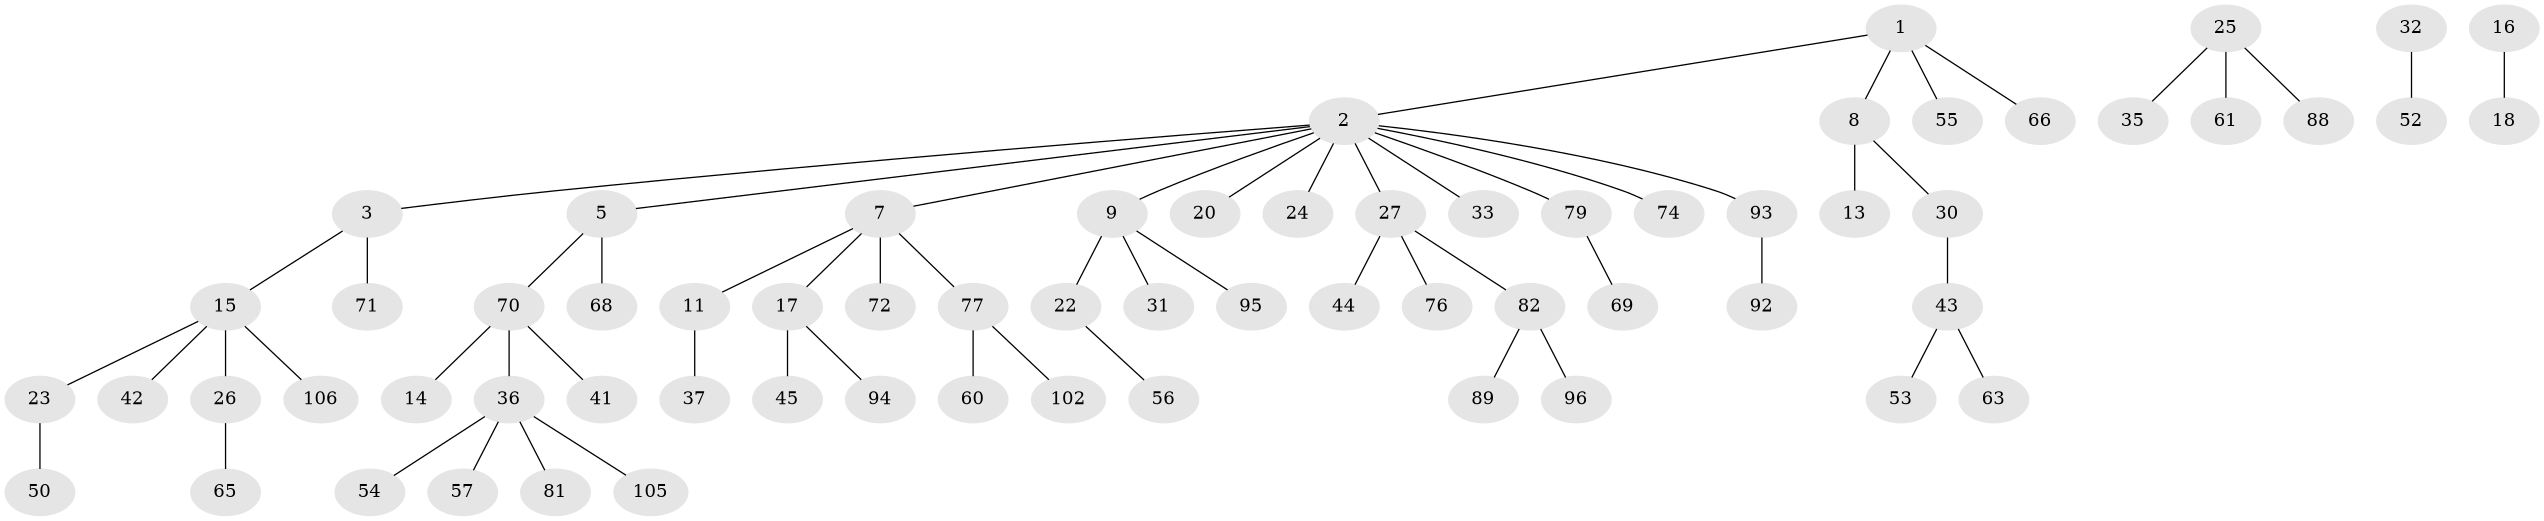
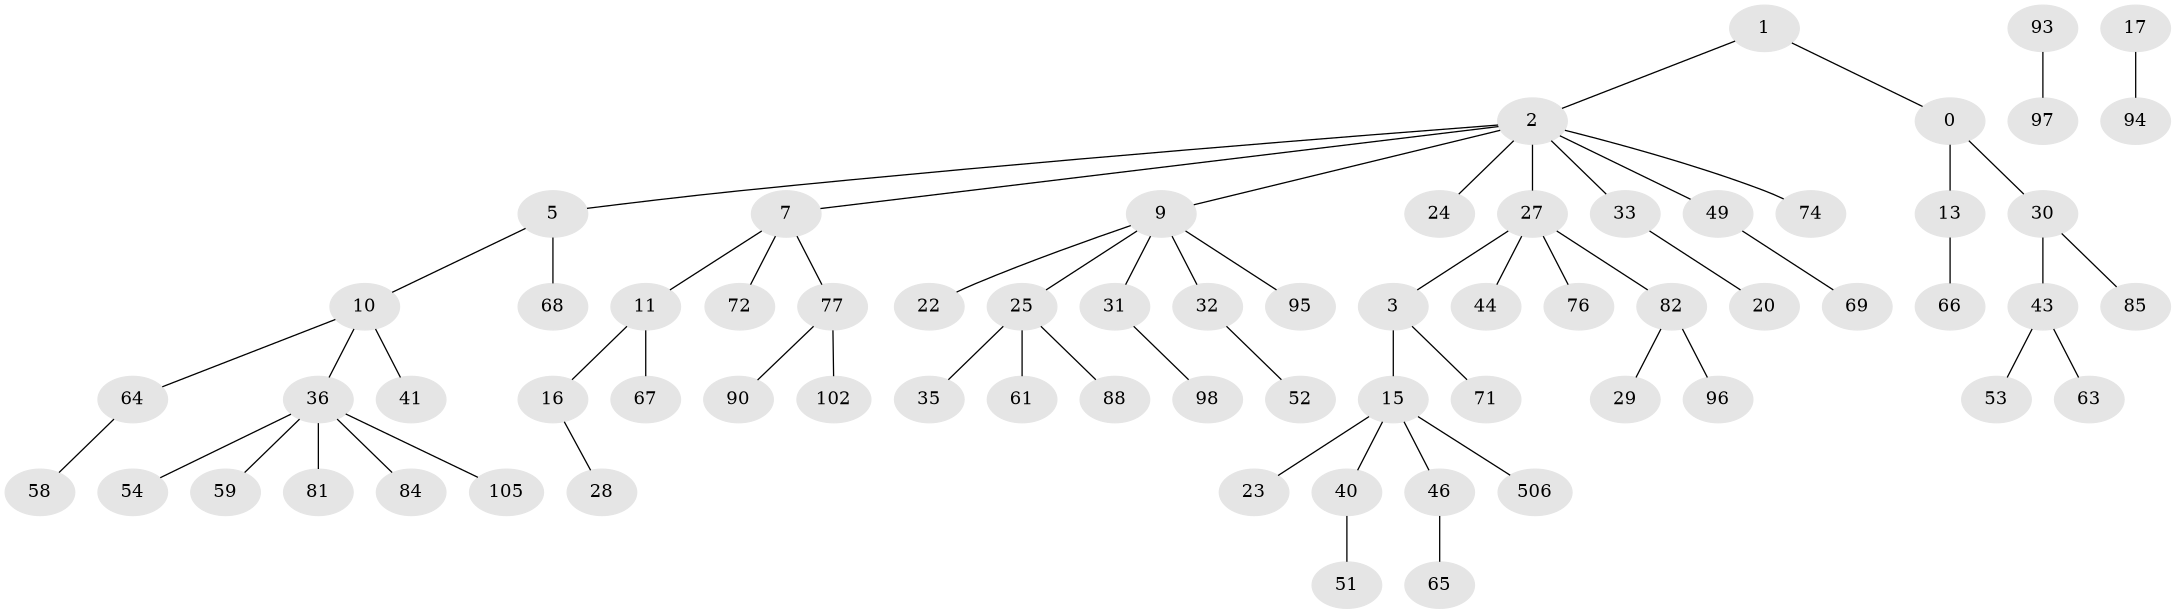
edge "1" -- "66": now "13" -- "66"
node "8": label "8" -> "0"
node "55": removed
node "18": label "18" -> "28"
edge "2" -- "93": removed
edge "2" -- "3": now "27" -- "3"
edge "2" -- "20": now "33" -- "20"
node "79": label "79" -> "49"
edge "7" -- "17": removed
edge "9" -- "25": added
edge "9" -- "32": added
node "70": label "70" -> "10"
node "92": label "92" -> "97"
node "85": added
edge "11" -- "16": added
node "42": label "42" -> "40"
node "26": label "26" -> "46"
node "106": label "106" -> "506"
node "14": label "14" -> "64"
node "37": label "37" -> "67"
node "45": removed
node "60": label "60" -> "90"
node "56": removed
node "98": added
node "89": label "89" -> "29"
node "50": removed
node "58": added
node "84": added
node "57": label "57" -> "59"
node "51": added
